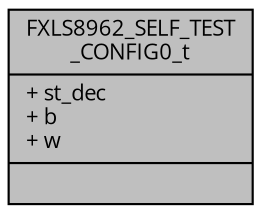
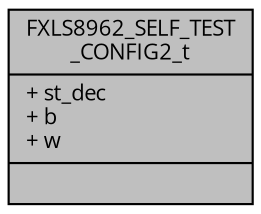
node "FXLS8962_SELF_TEST": text "_CONFIG0_t" -> "_CONFIG2_t"
